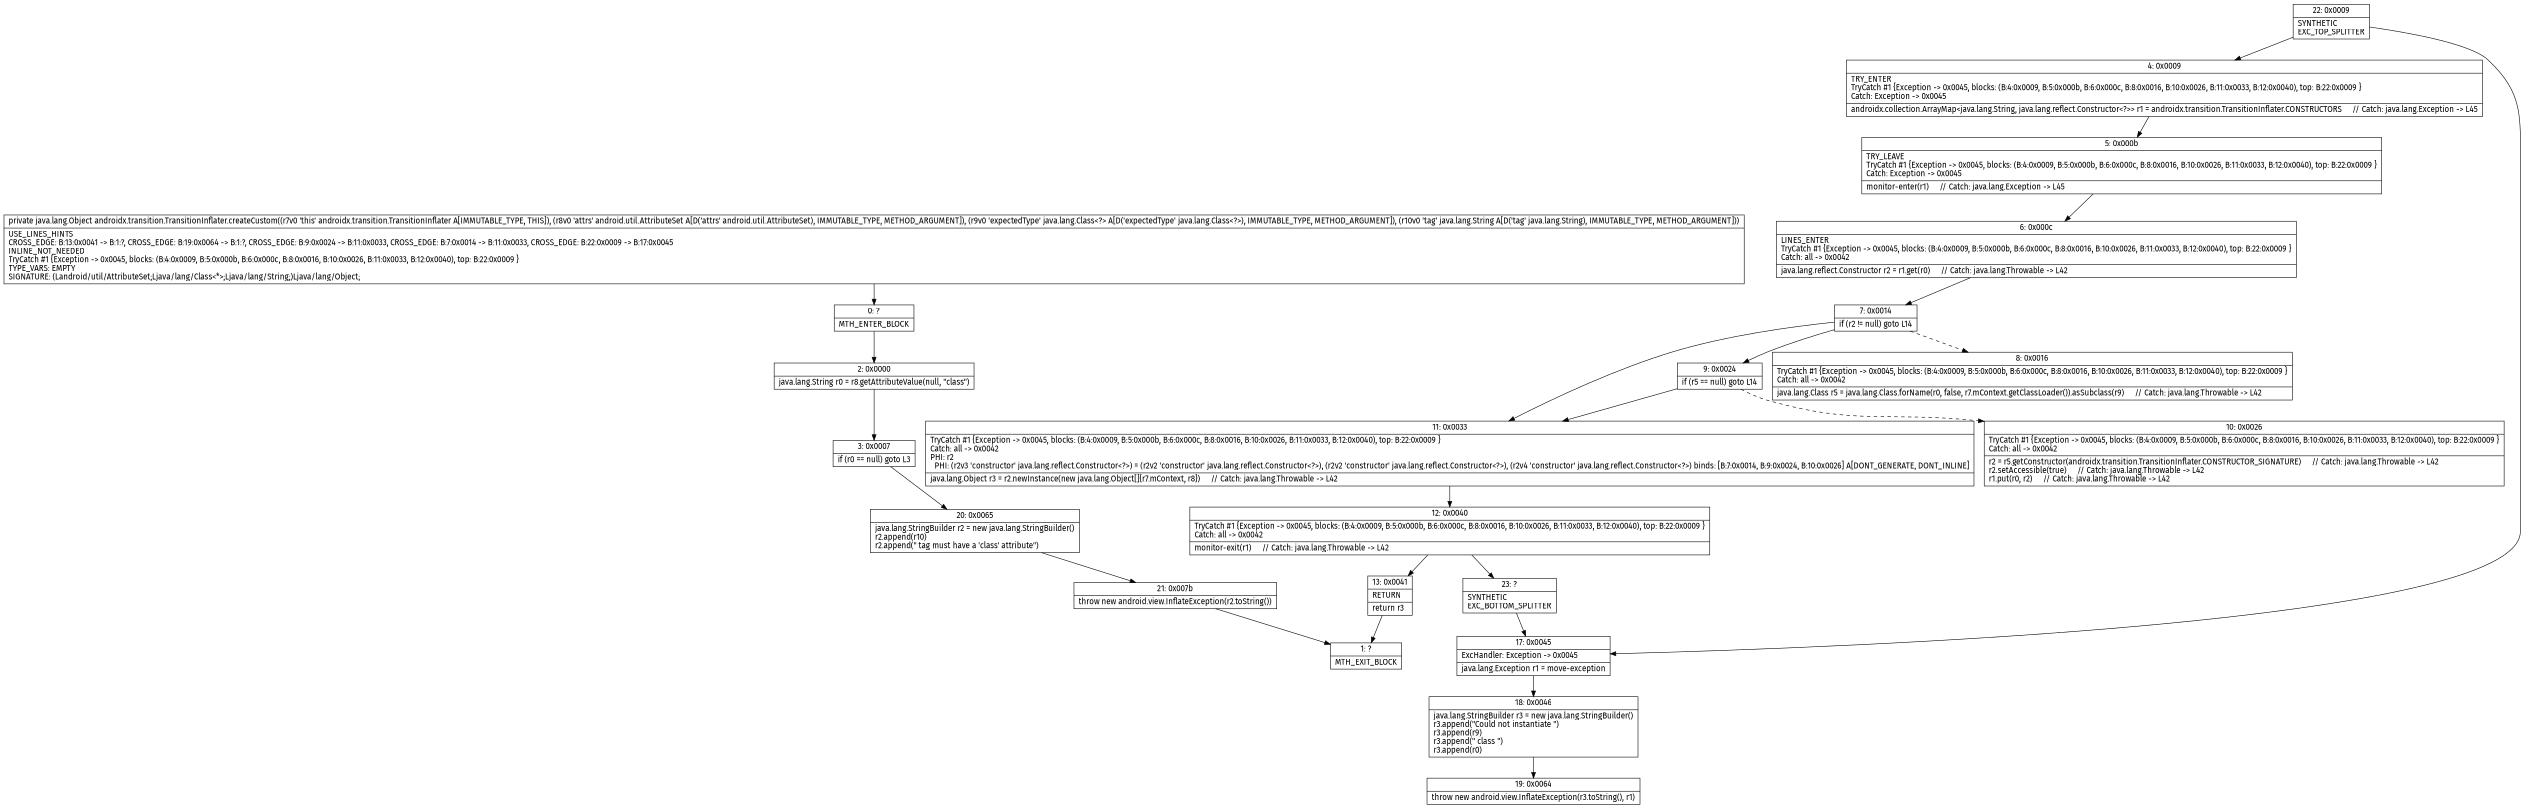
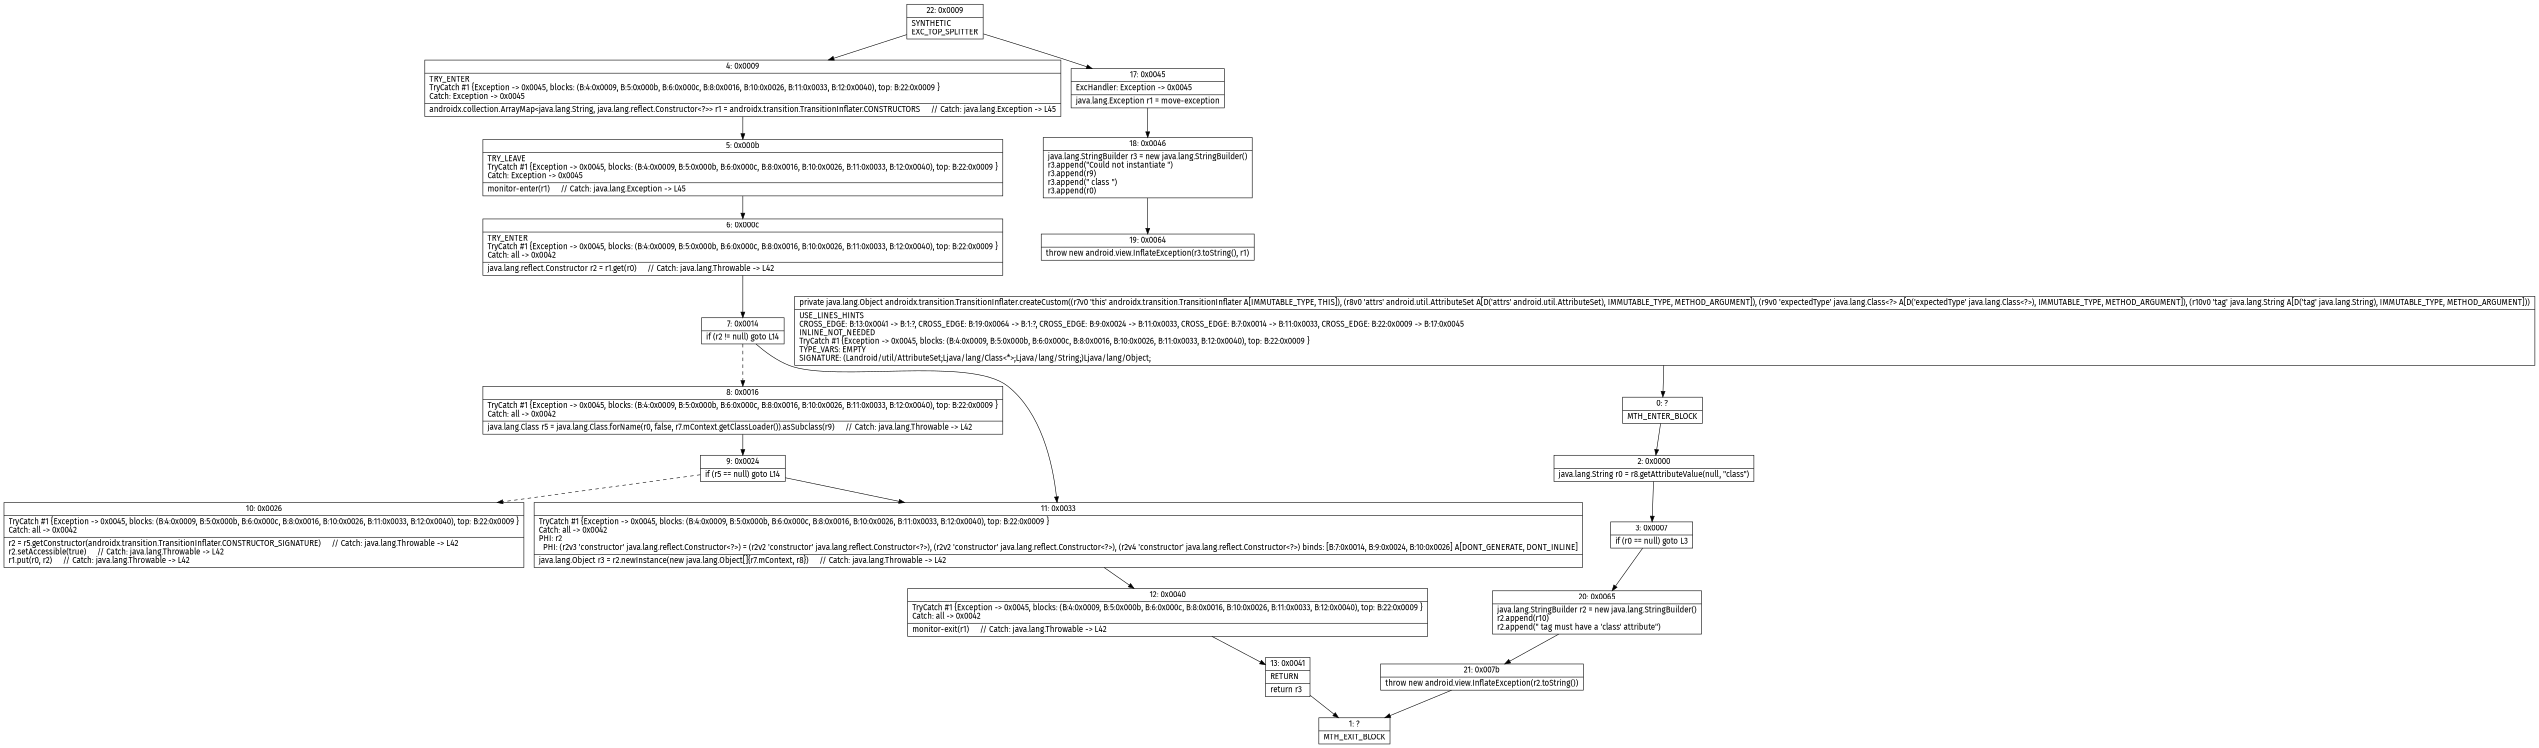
node "6: 0x000c": text "LINES_ENTER" -> "TRY_ENTER"
edge "7: 0x0014" -> "9: 0x0024": now "8: 0x0016" -> "9: 0x0024"
node "23: ?": removed
